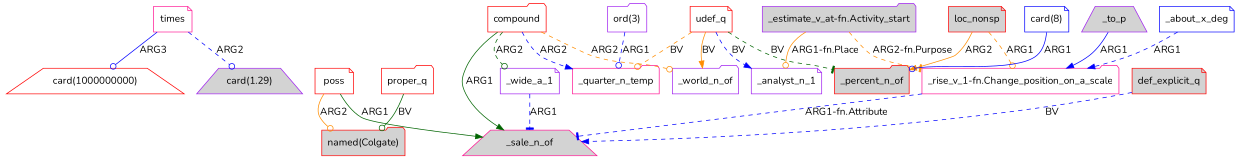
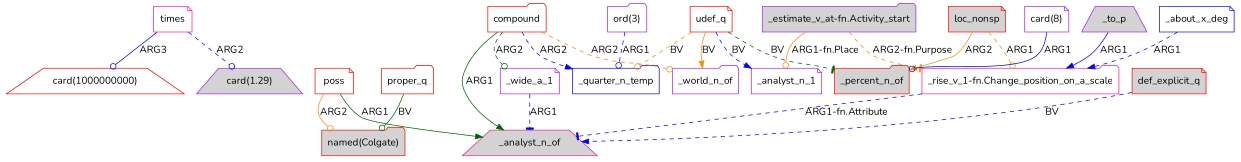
node "card(8)": color blue -> purple
node "_quarter_n_temp": color deeppink -> blue
node "_sale_n_of": label "_sale_n_of" -> "_analyst_n_of"
